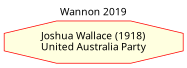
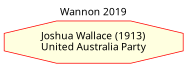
node "Joshua Wallace (1918) United Australia Party": label "Joshua Wallace (1918) United Australia Party" -> "Joshua Wallace (1913) United Australia Party"
